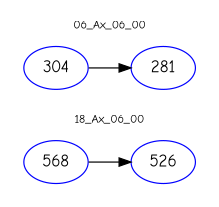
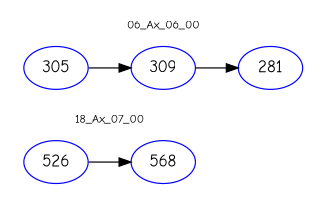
node "305": added
node "304": label "304" -> "309"
cluster "18_Ax_06_00": label "18_Ax_06_00" -> "18_Ax_07_00"
edge "568" -> "526": reversed
